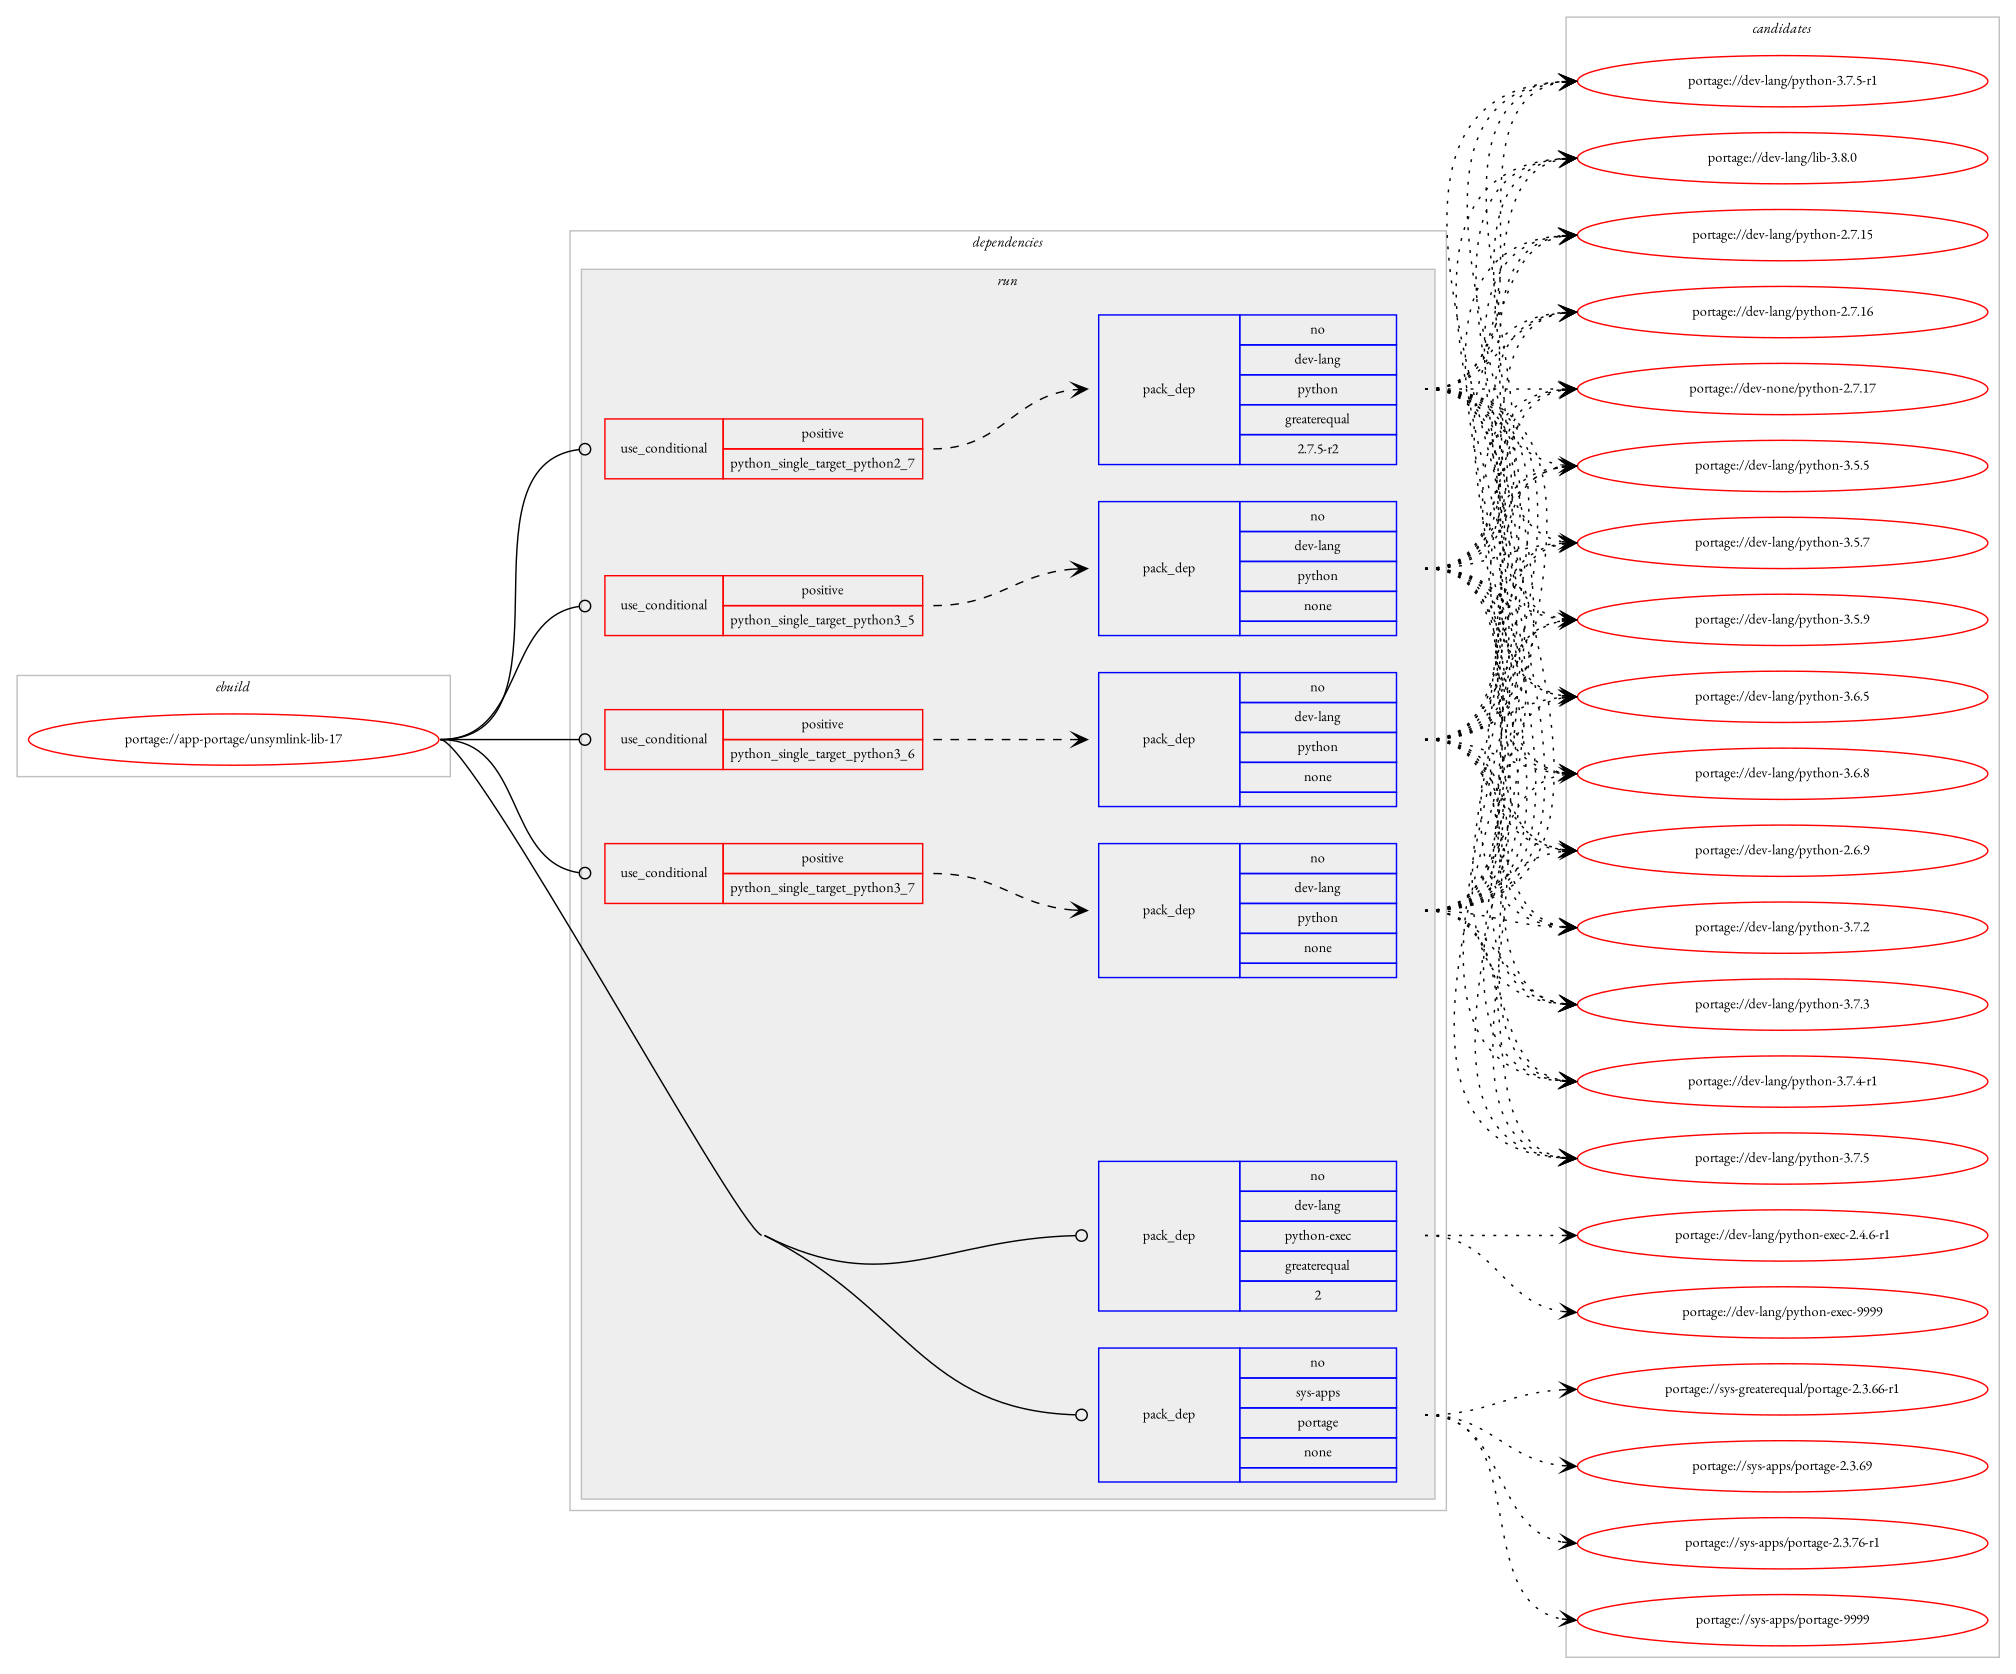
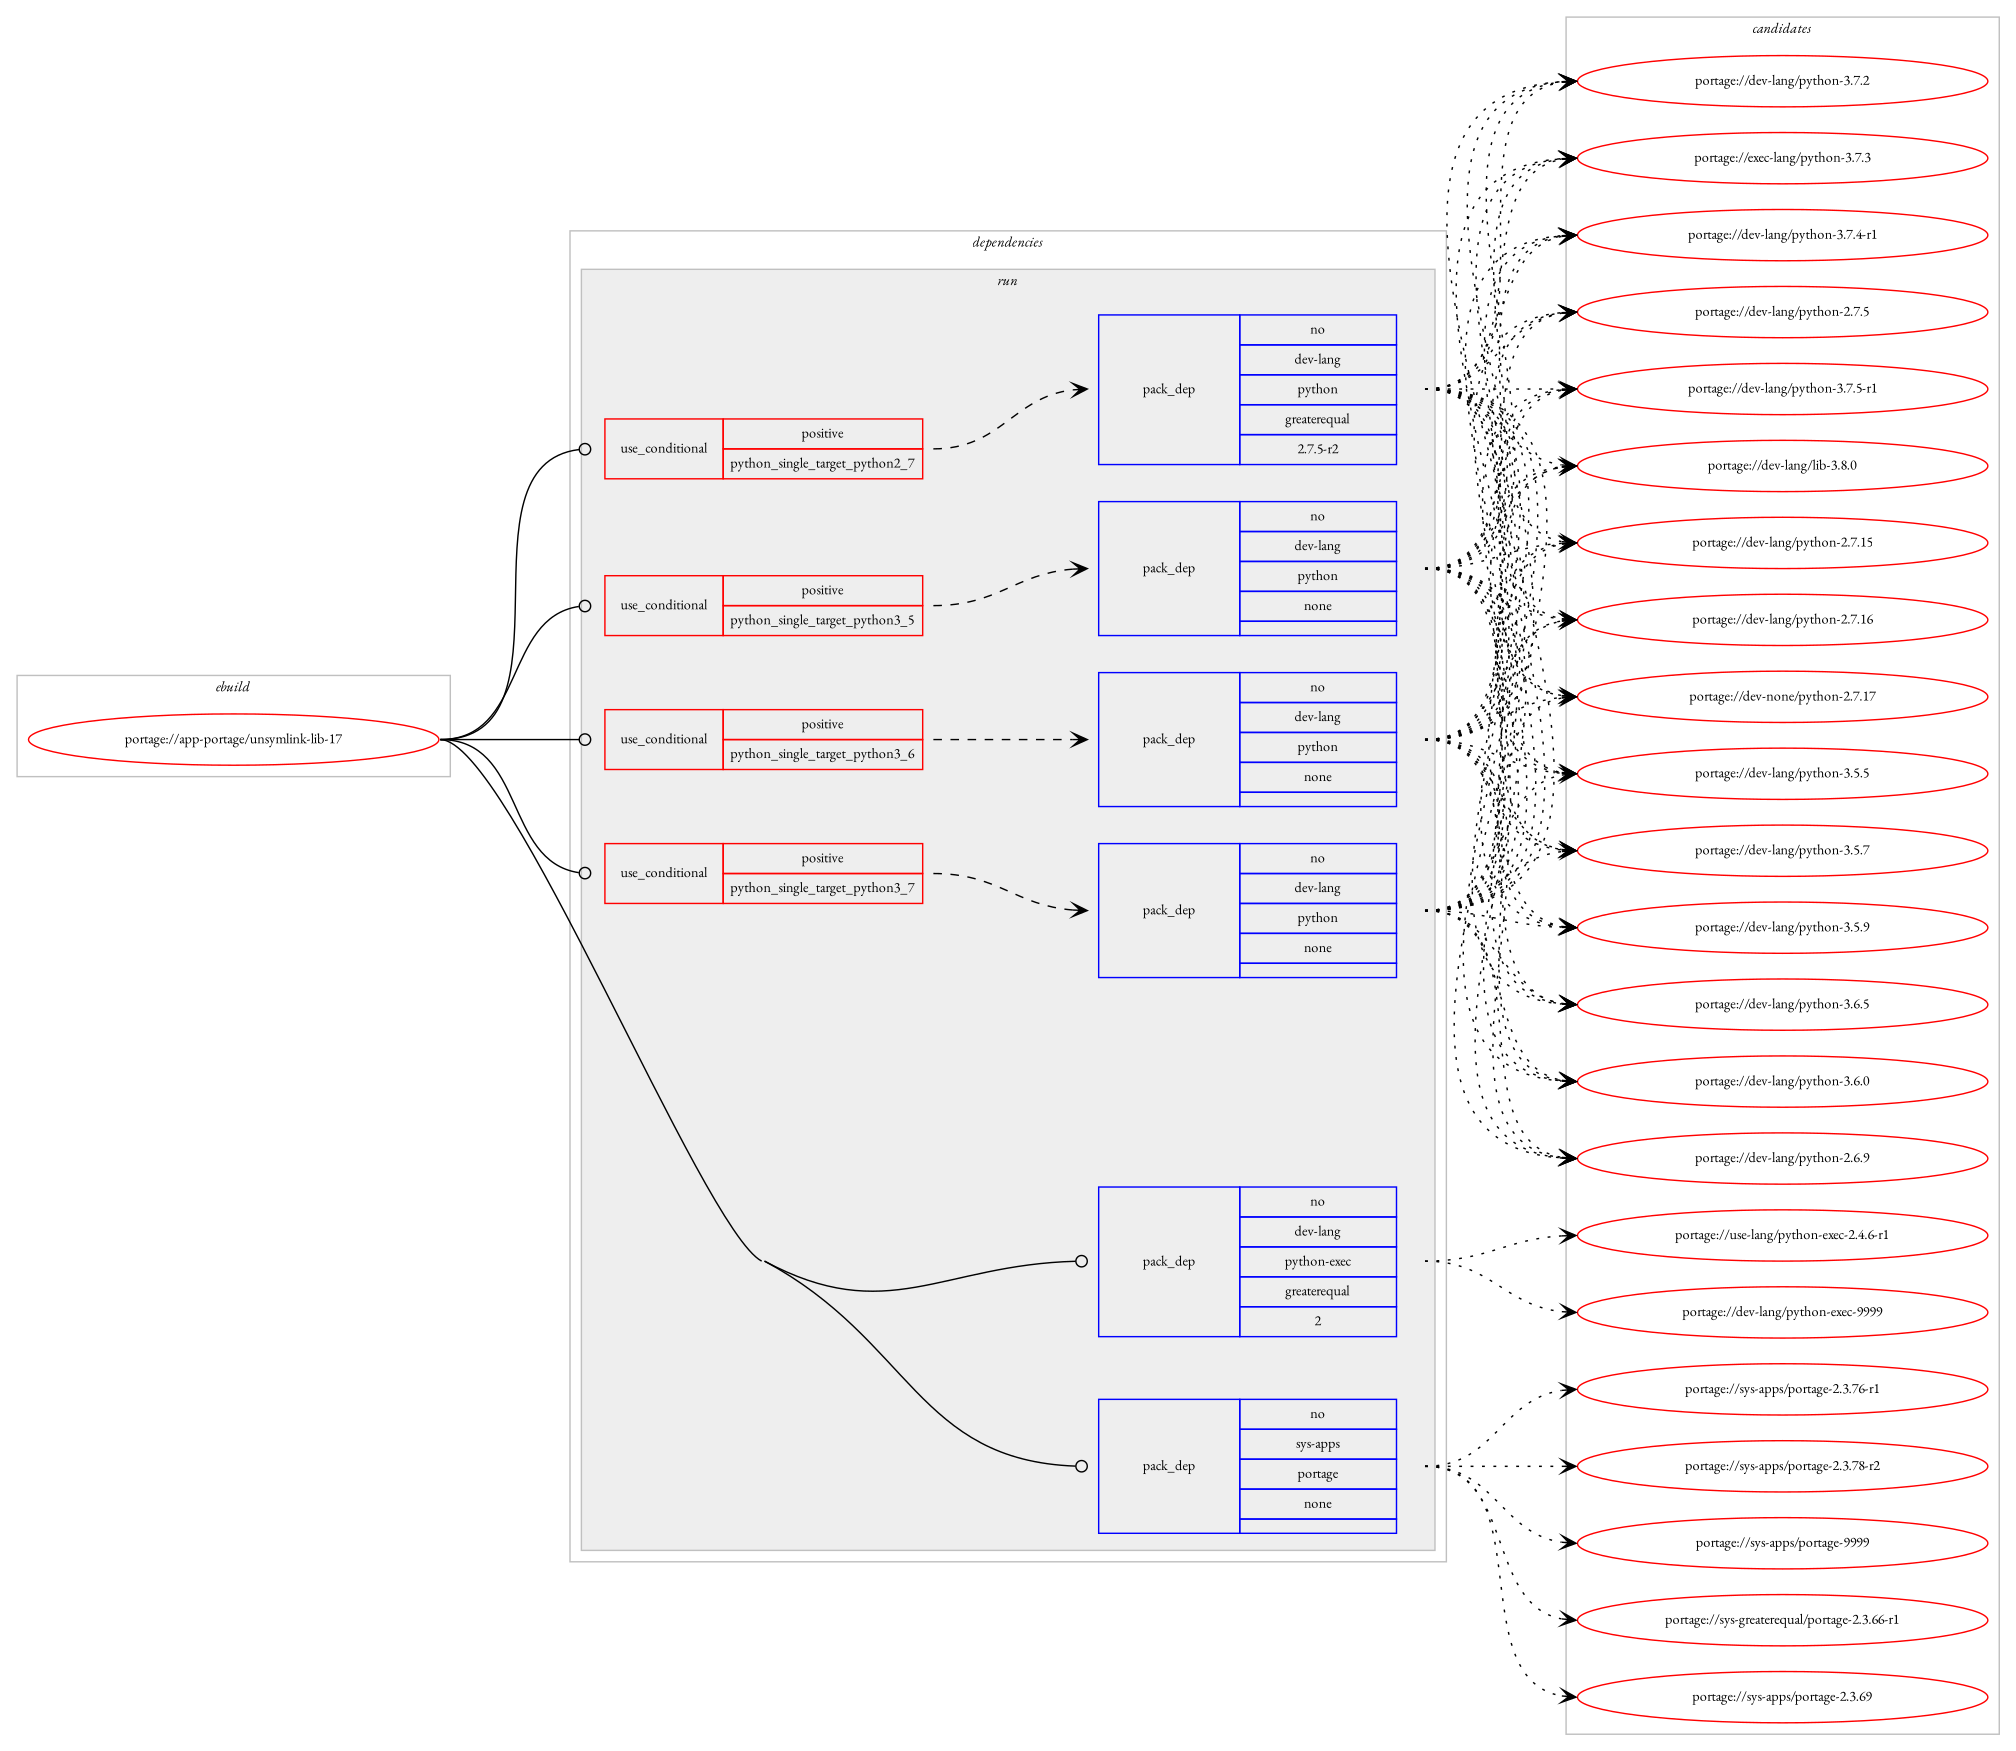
node "portage://dev-lang/python-3.6.8": label "portage://dev-lang/python-3.6.8" -> "portage://dev-lang/python-3.6.0"
node "portage://dev-lang/python-3.7.3": label "portage://dev-lang/python-3.7.3" -> "portage://exec-lang/python-3.7.3"
node "portage://dev-lang/python-3.7.5": label "portage://dev-lang/python-3.7.5" -> "portage://dev-lang/python-2.7.5"
node "portage://dev-lang/python-exec-2.4.6-r1": label "portage://dev-lang/python-exec-2.4.6-r1" -> "portage://use-lang/python-exec-2.4.6-r1"
node "portage://sys-apps/portage-2.3.78-r2": added
